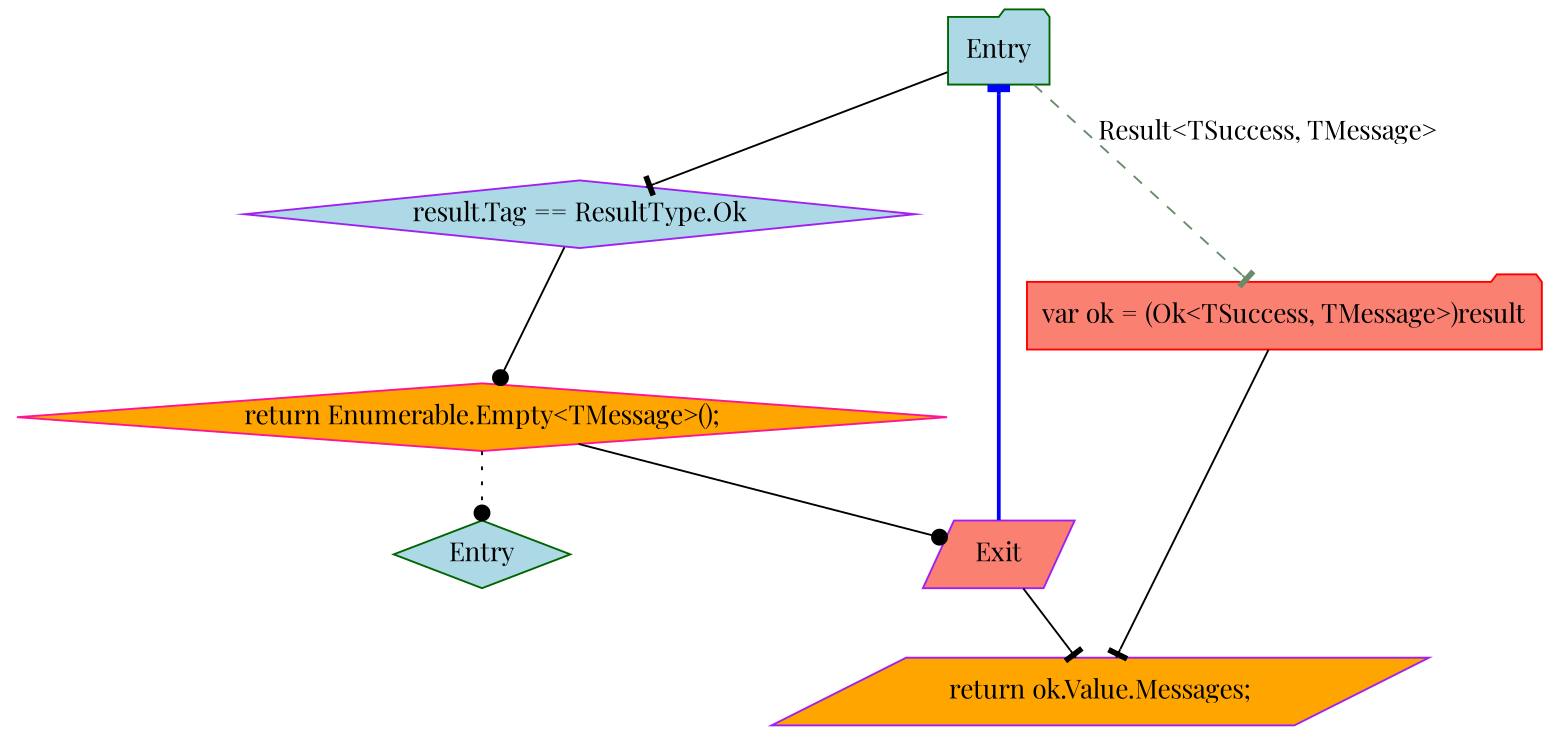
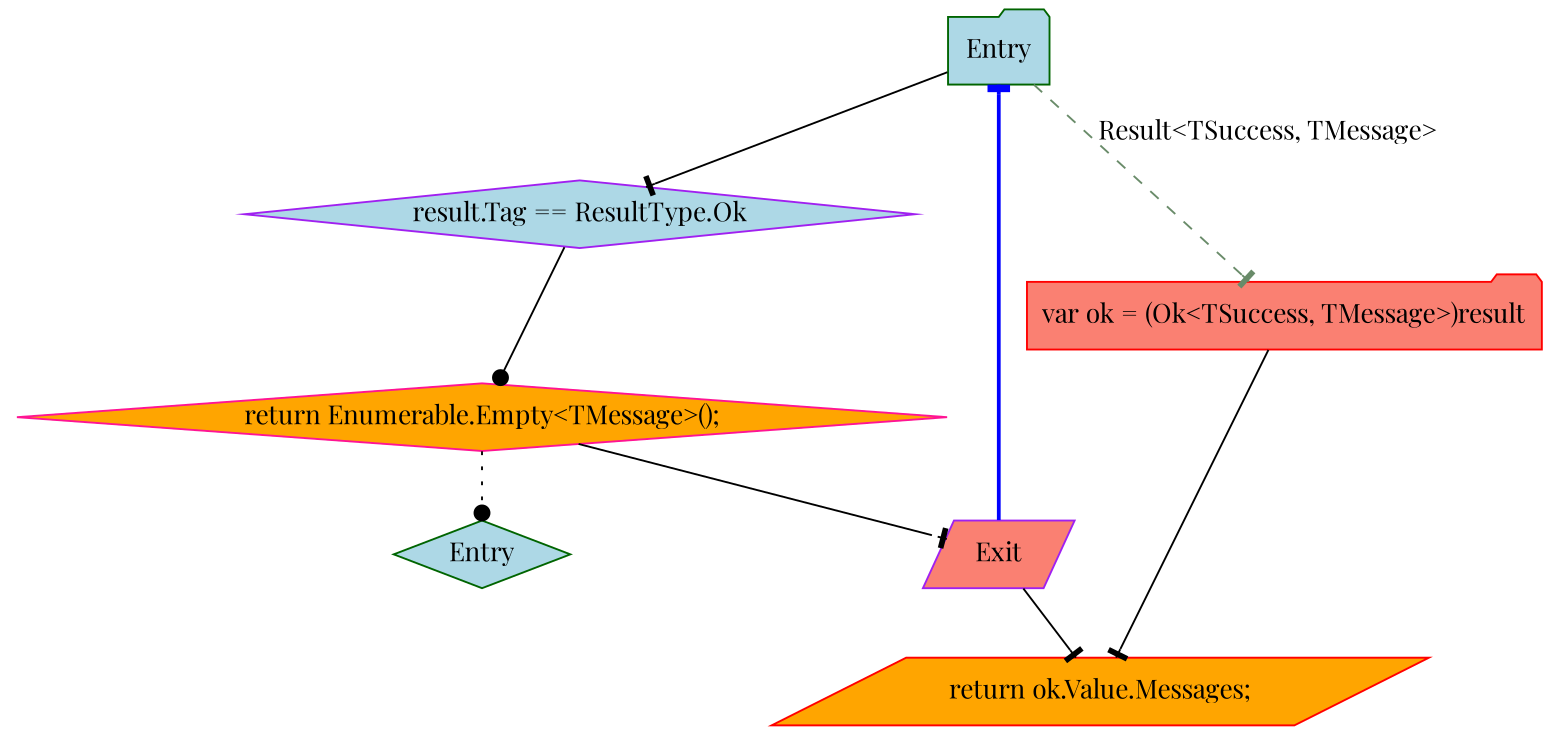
edge "return Enumerable.Empty<TMessage>();" -> "Exit": arrowhead dot -> tee
node "return ok.Value.Messages;": color purple -> red
